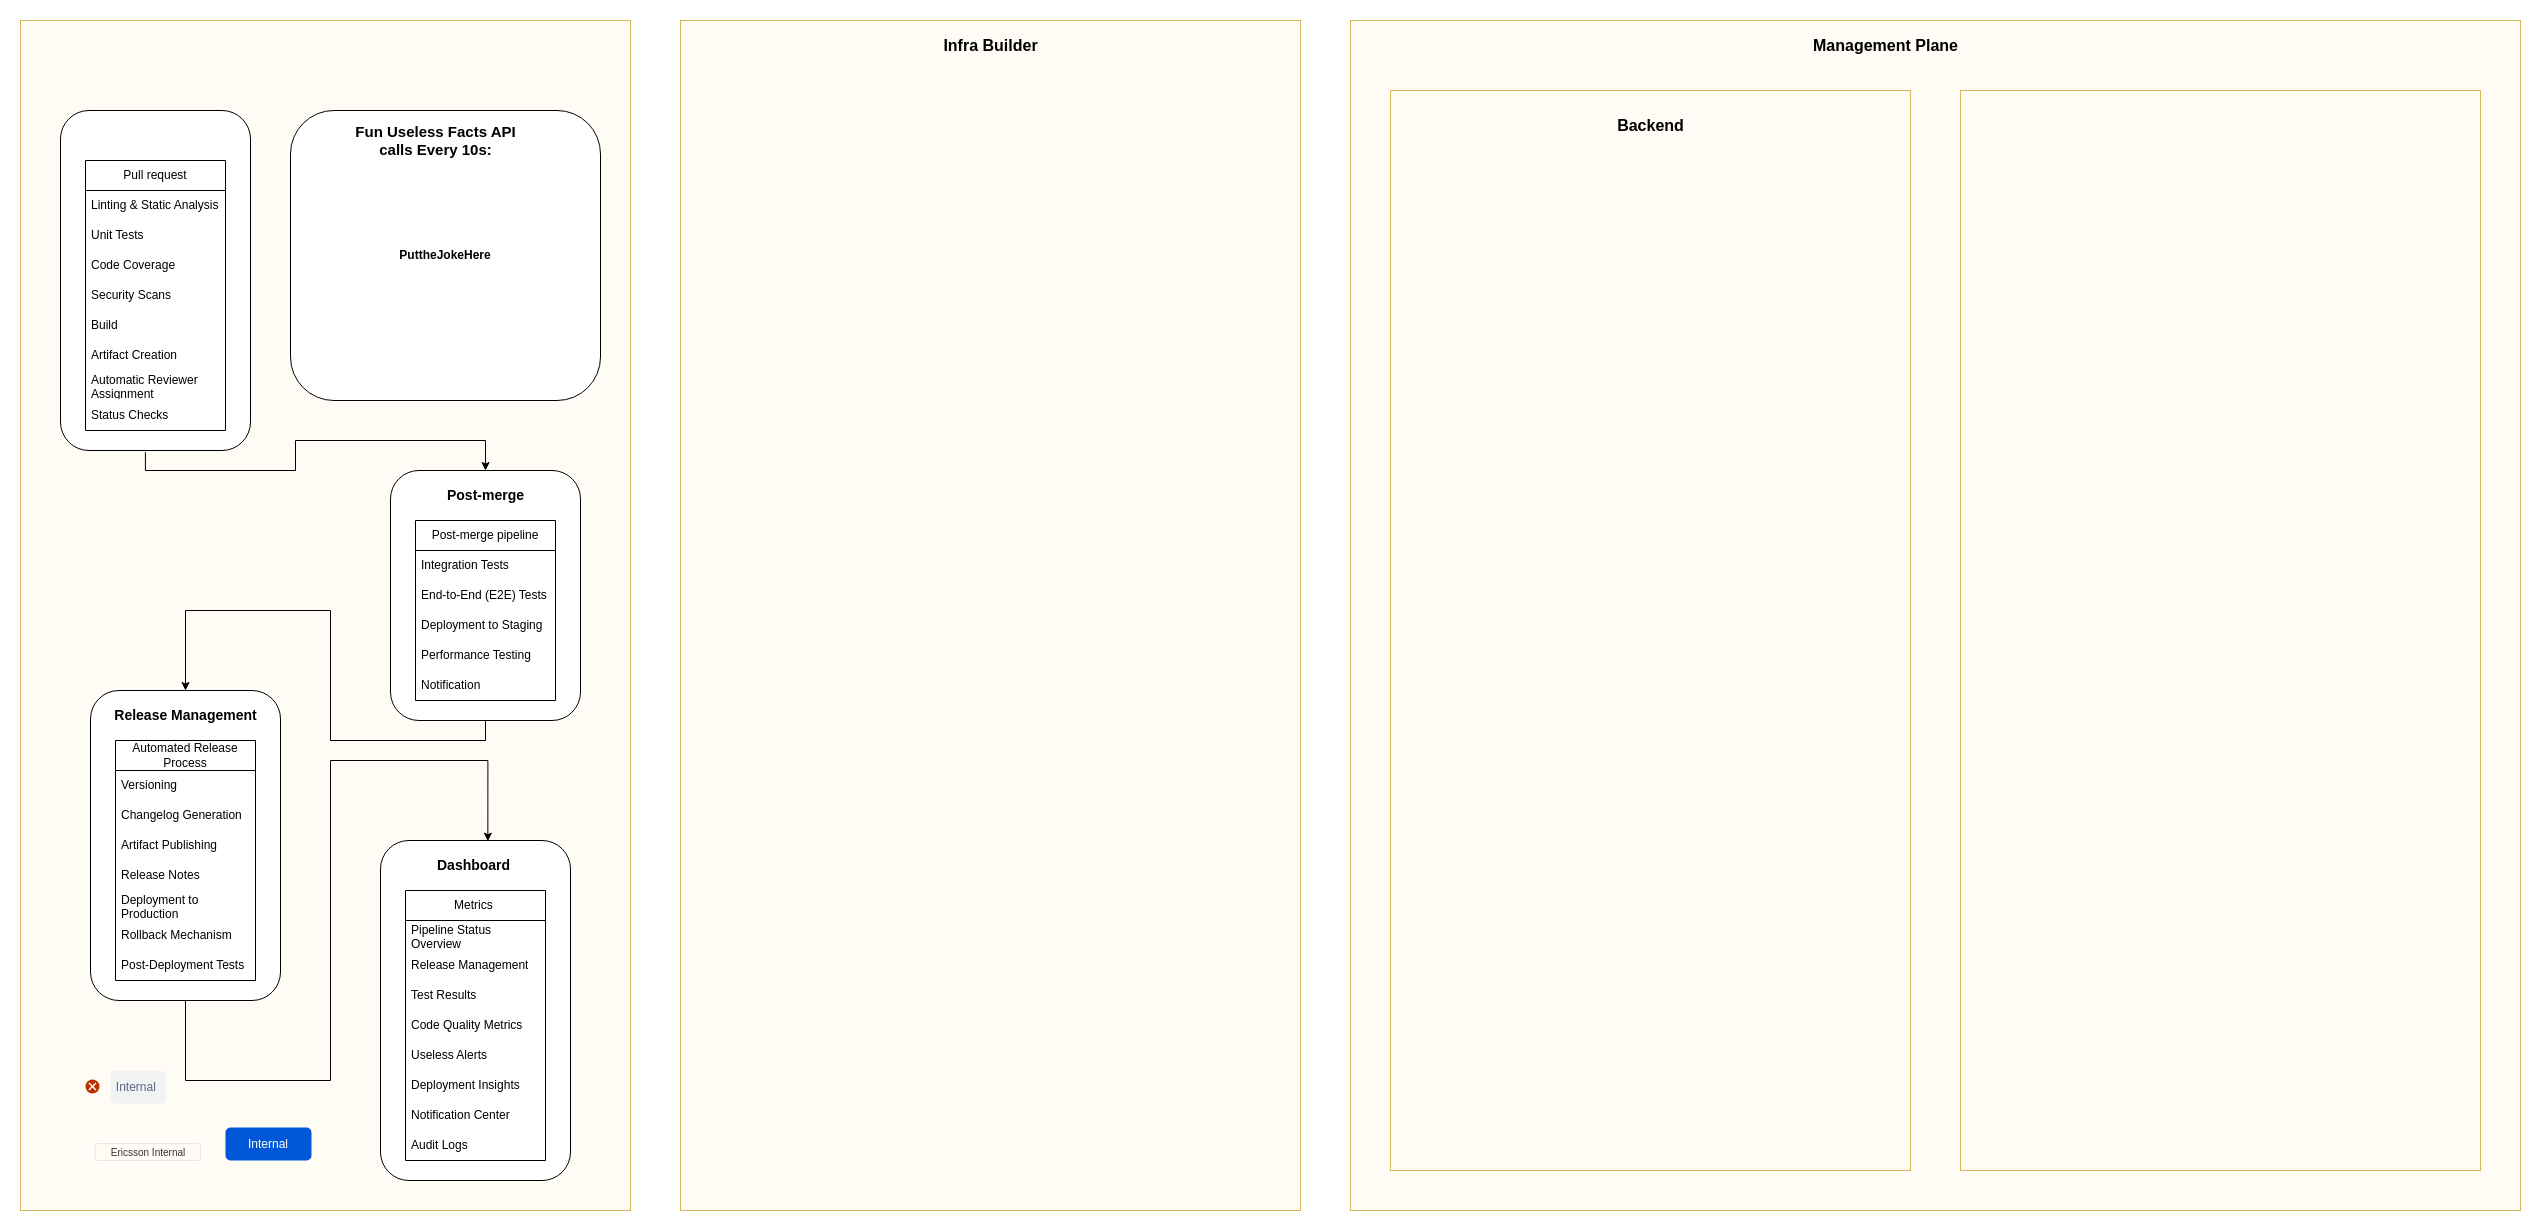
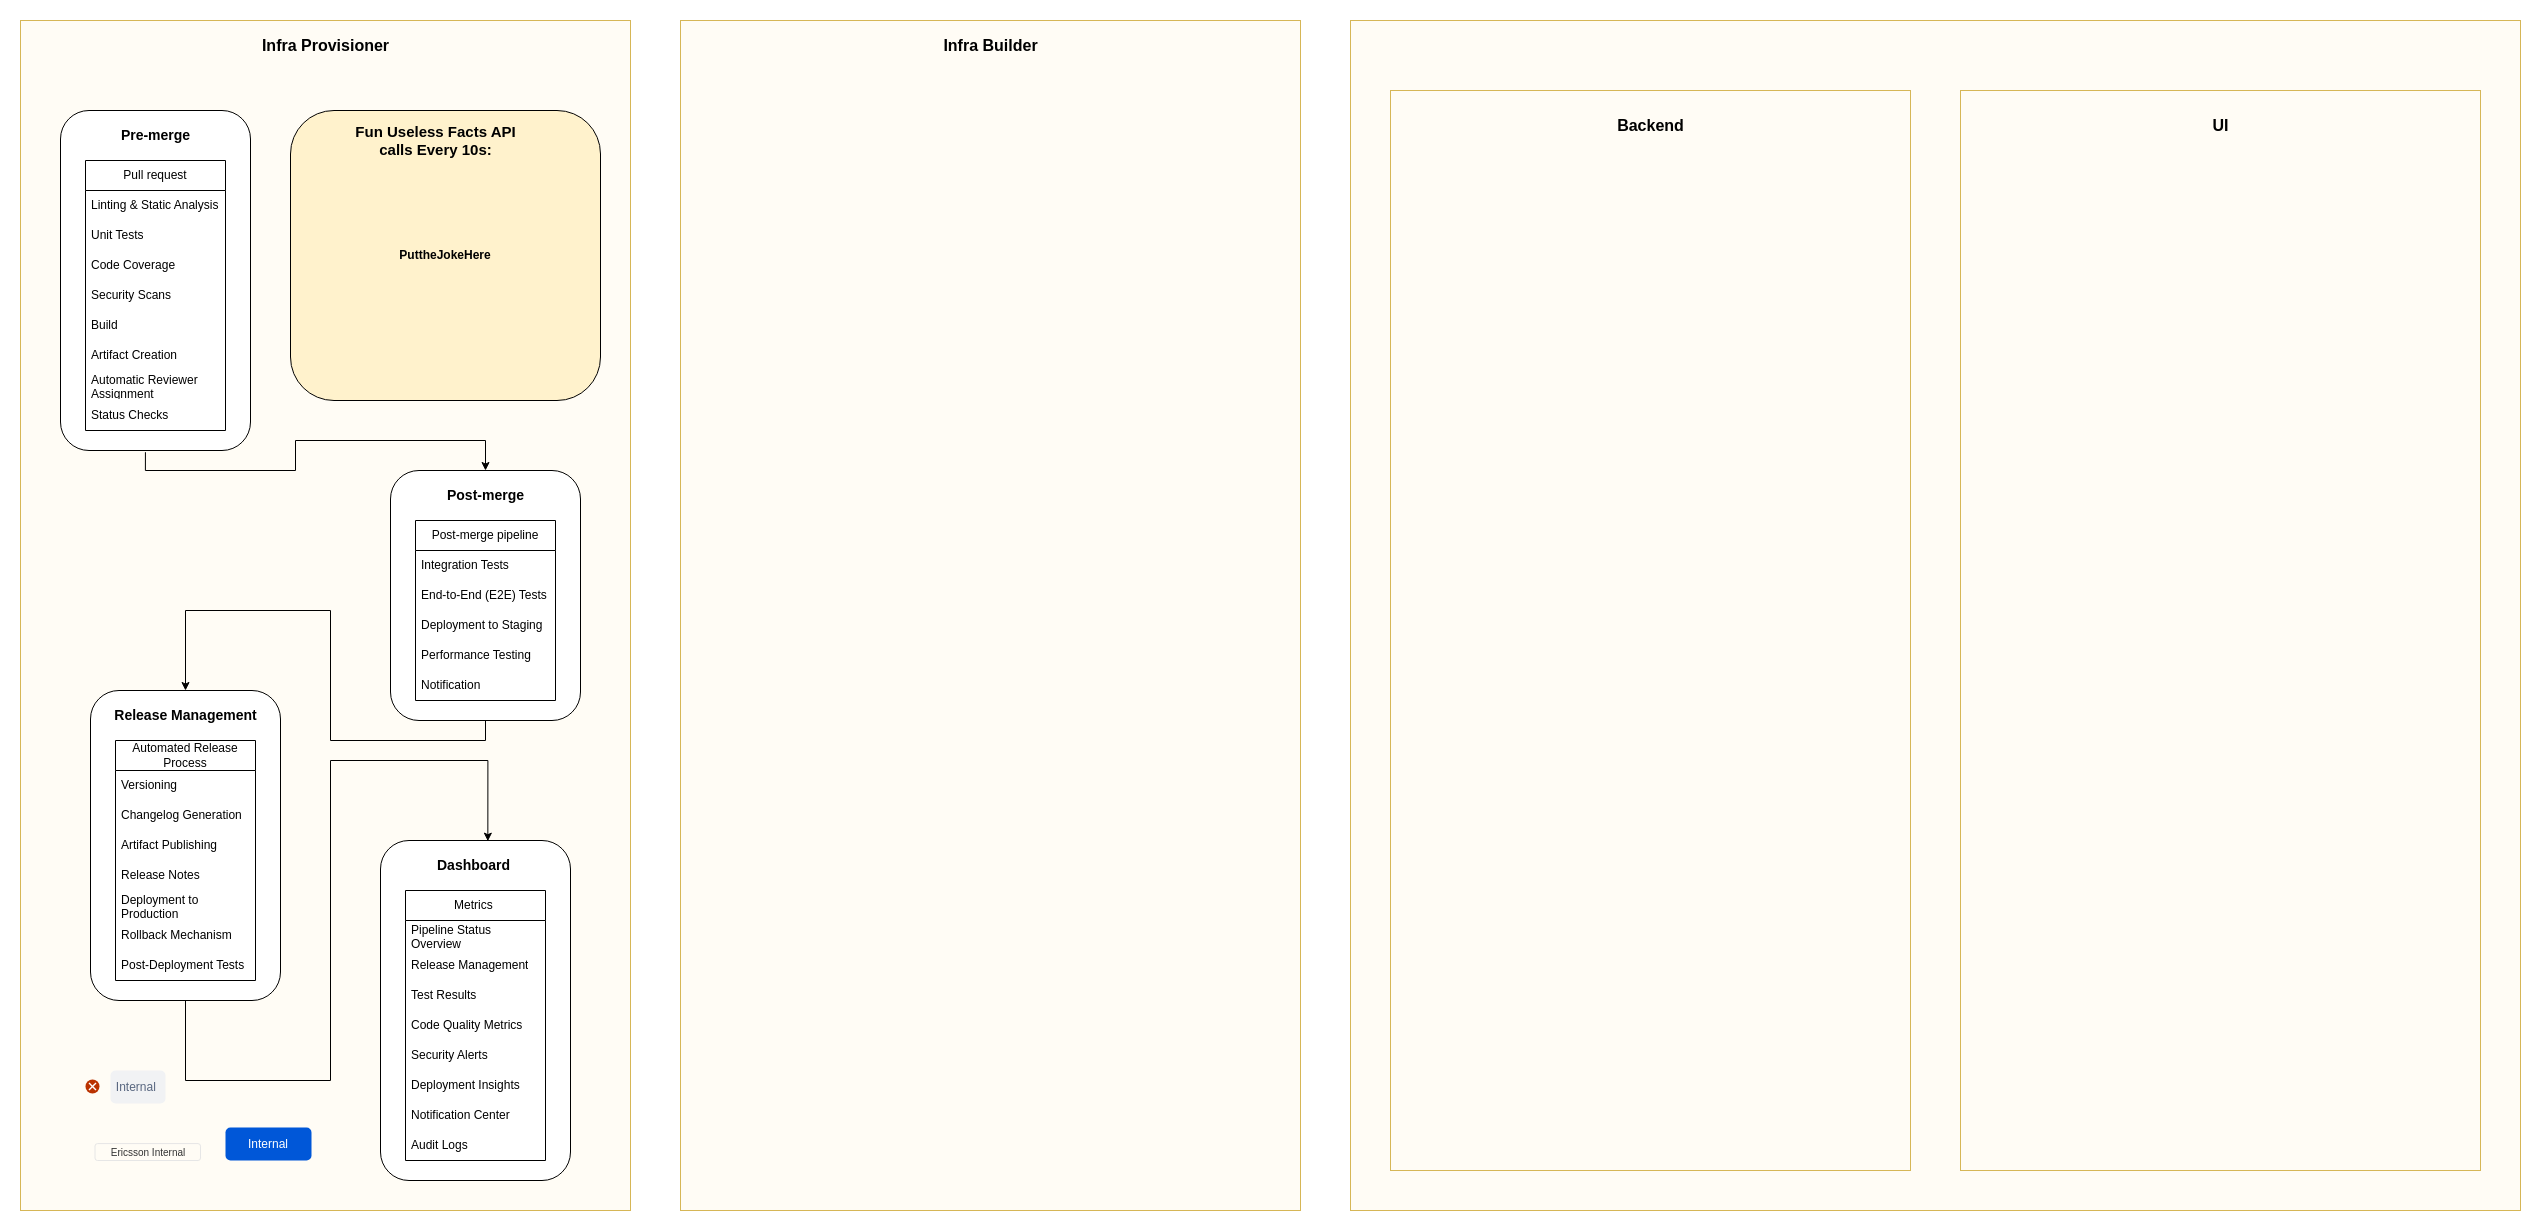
node "Infra Provisioner": added
node "Management Plane": removed
node "UI": added
node "Pre-merge": added
node "PuttheJokeHere": fillcolor #ffffff -> #fff2cc
node "Useless Alerts": label "Useless Alerts" -> "Security Alerts"
